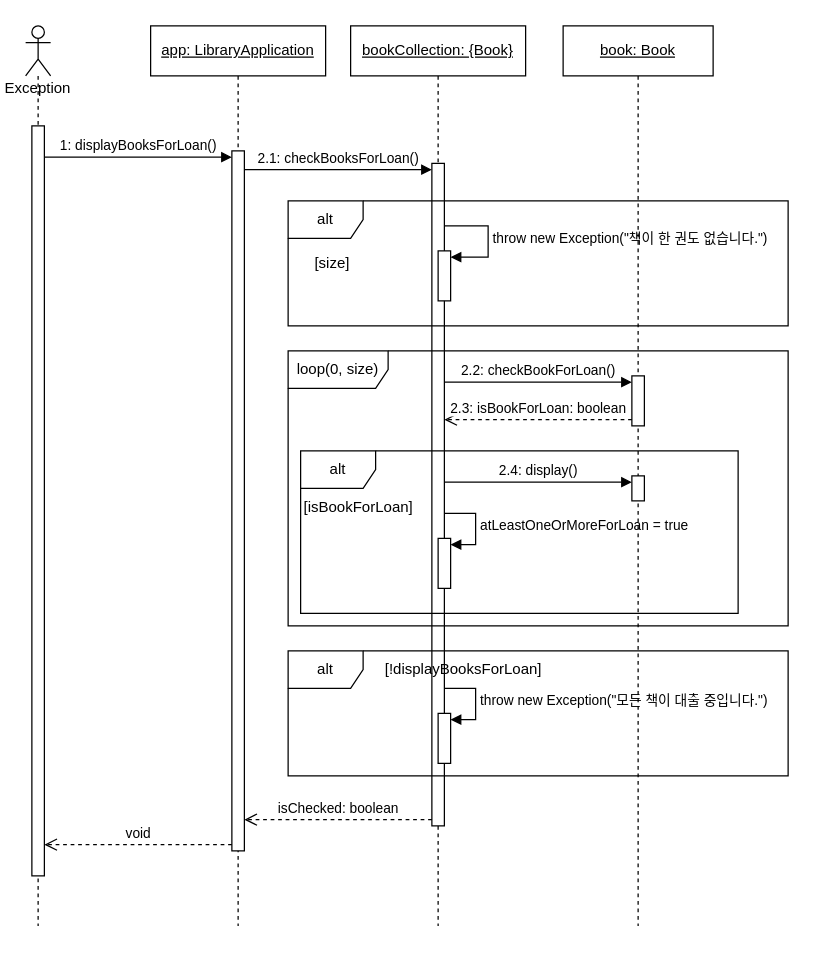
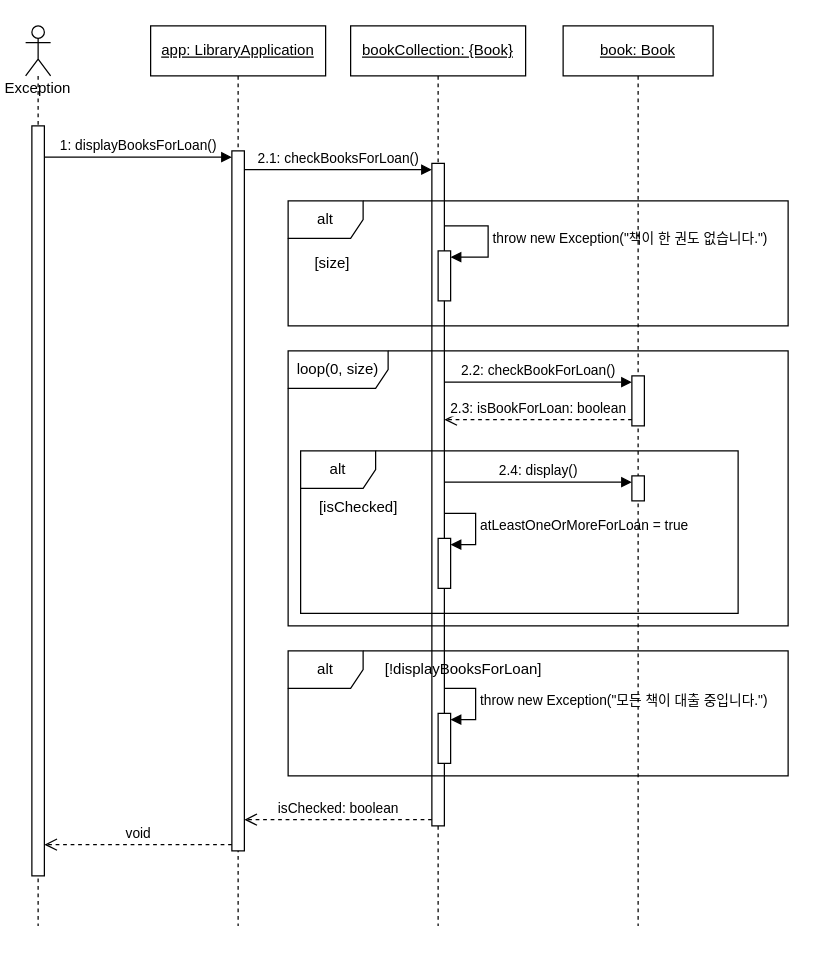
node "[isBookForLoan]": label "[isBookForLoan]" -> "[isChecked]"
